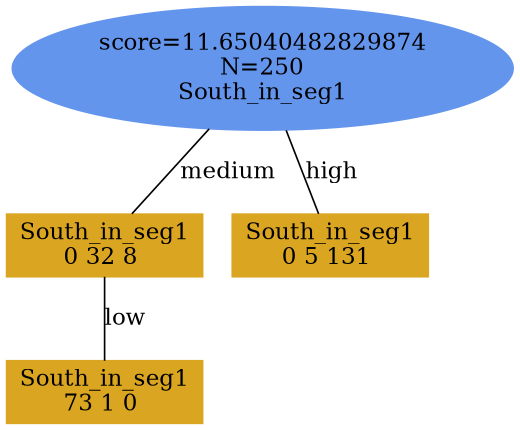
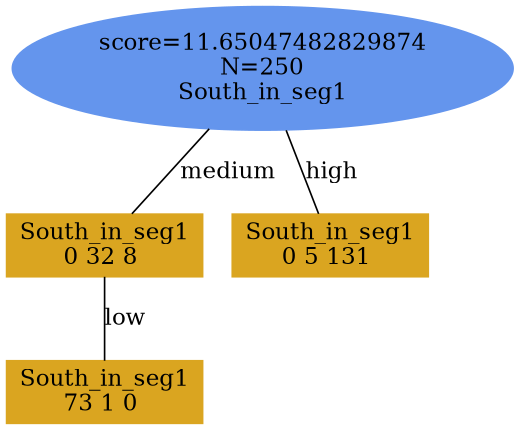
node "score=11.65040482829874 N=250 South_in_seg1": label "score=11.65040482829874 N=250 South_in_seg1" -> "score=11.65047482829874 N=250 South_in_seg1"
